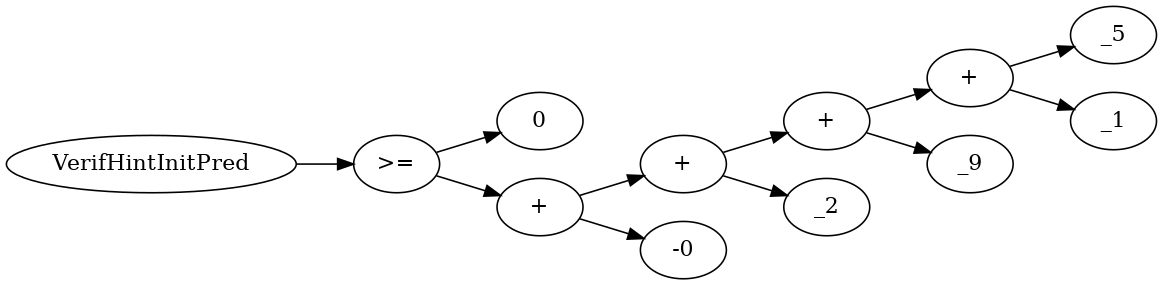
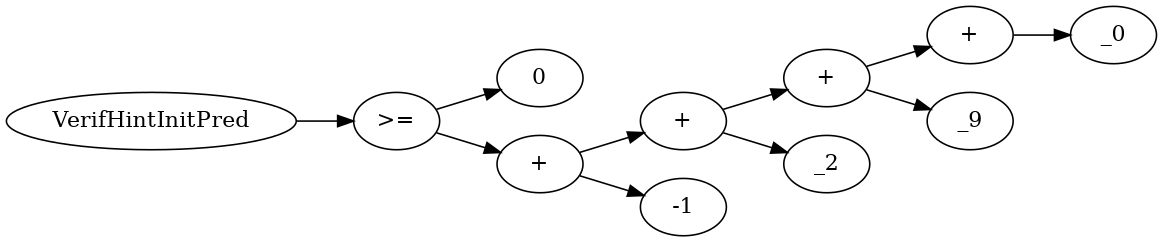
node "_5": label "_5" -> "_0"
node "_1": removed
node "-0": label "-0" -> "-1"
